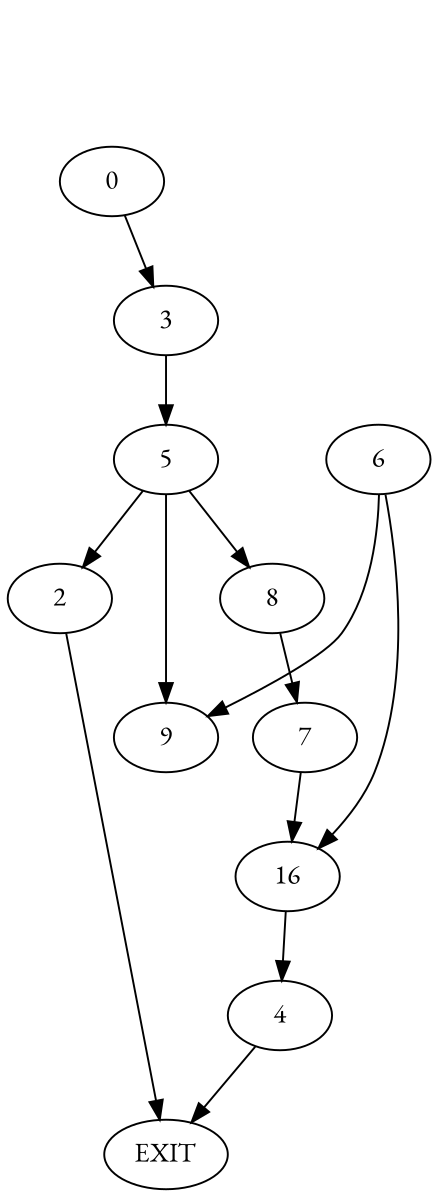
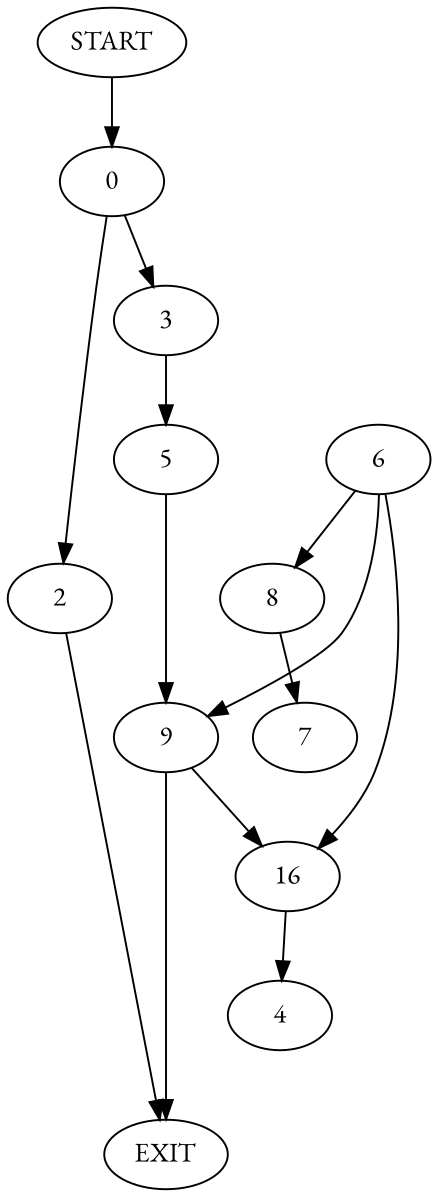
node "START": added
edge "5" -> "2": now "0" -> "2"
edge "5" -> "8": now "6" -> "8"
edge "7" -> "16": now "9" -> "16"
edge "4" -> "EXIT": now "9" -> "EXIT"
